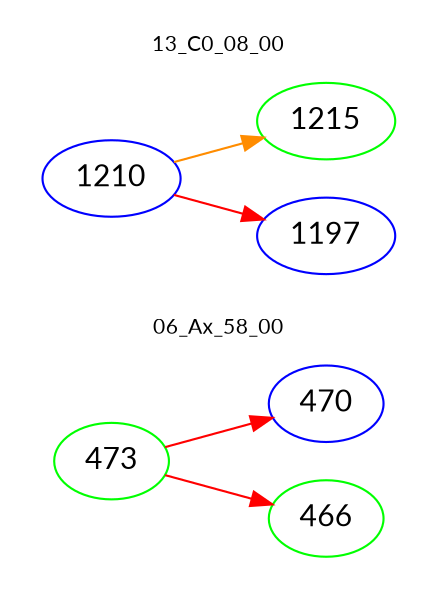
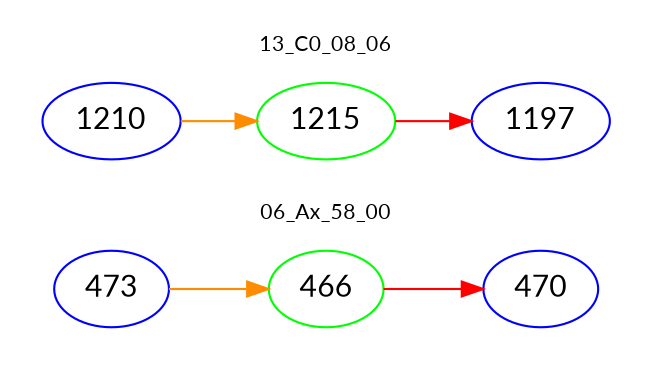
cluster "13_C0_08_00": label "13_C0_08_00" -> "13_C0_08_06"
edge "1210" -> "1197": now "1215" -> "1197"
edge "473" -> "470": now "466" -> "470"
node "473": color green -> blue
edge "473" -> "466": color red -> darkorange
